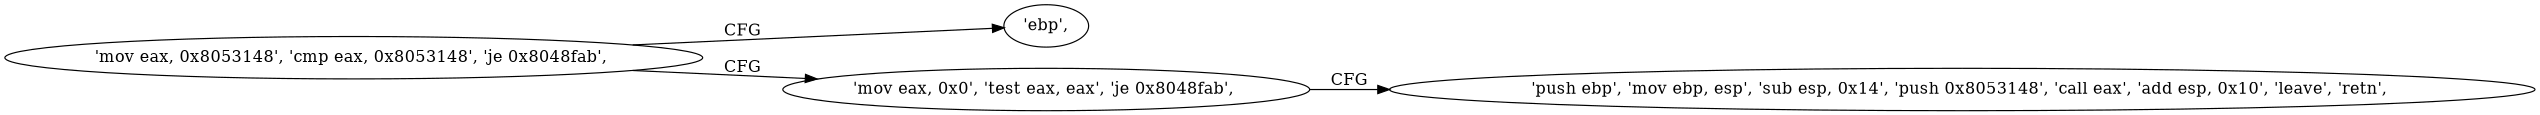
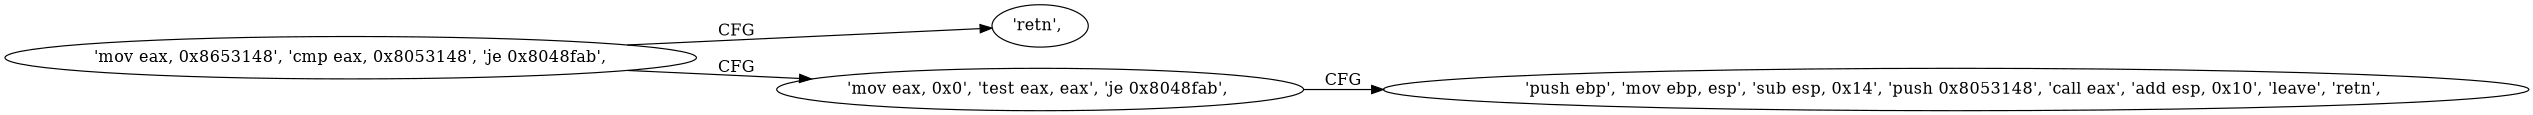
node "'ebp',": label "'ebp'," -> "'retn',"
node "'mov eax, 0x8053148', 'cmp eax, 0x8053148', 'je 0x8048fab',": label "'mov eax, 0x8053148', 'cmp eax, 0x8053148', 'je 0x8048fab'," -> "'mov eax, 0x8653148', 'cmp eax, 0x8053148', 'je 0x8048fab',"
